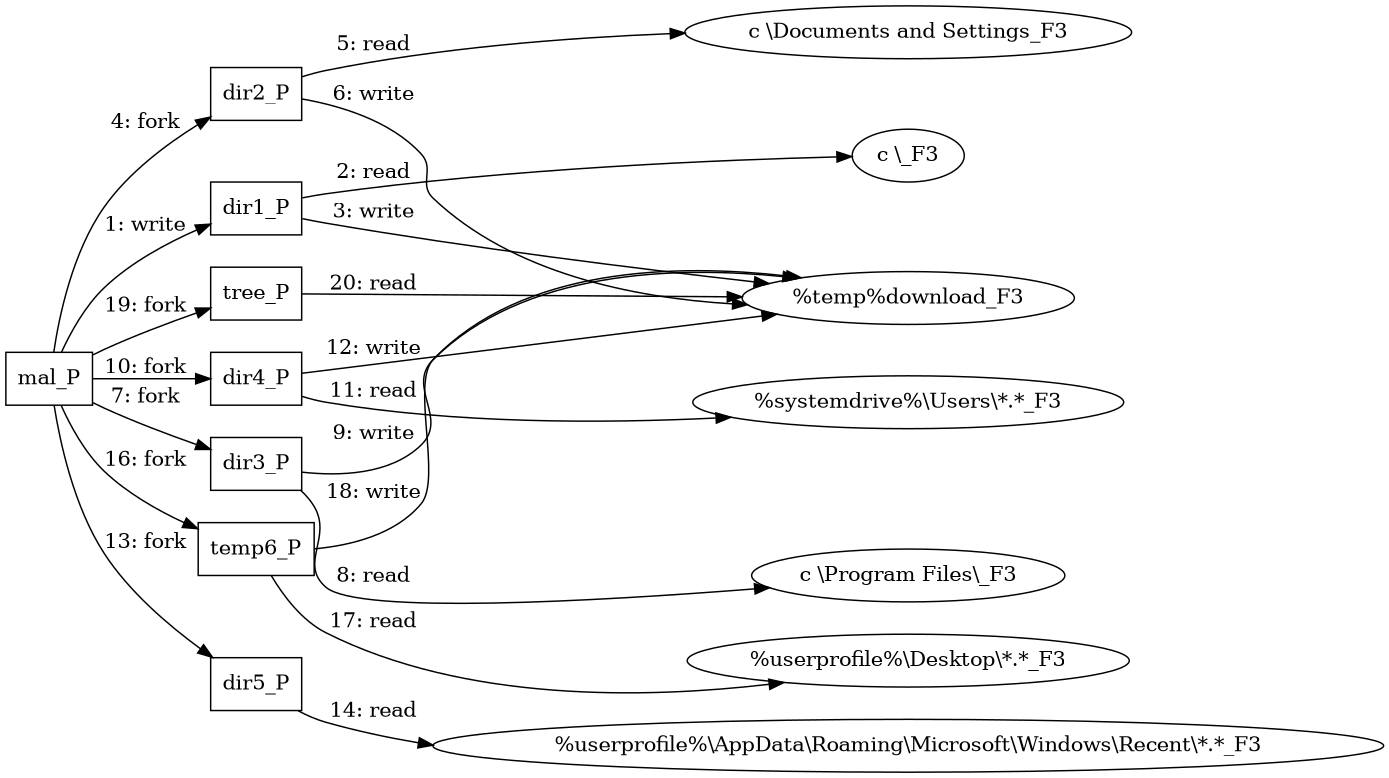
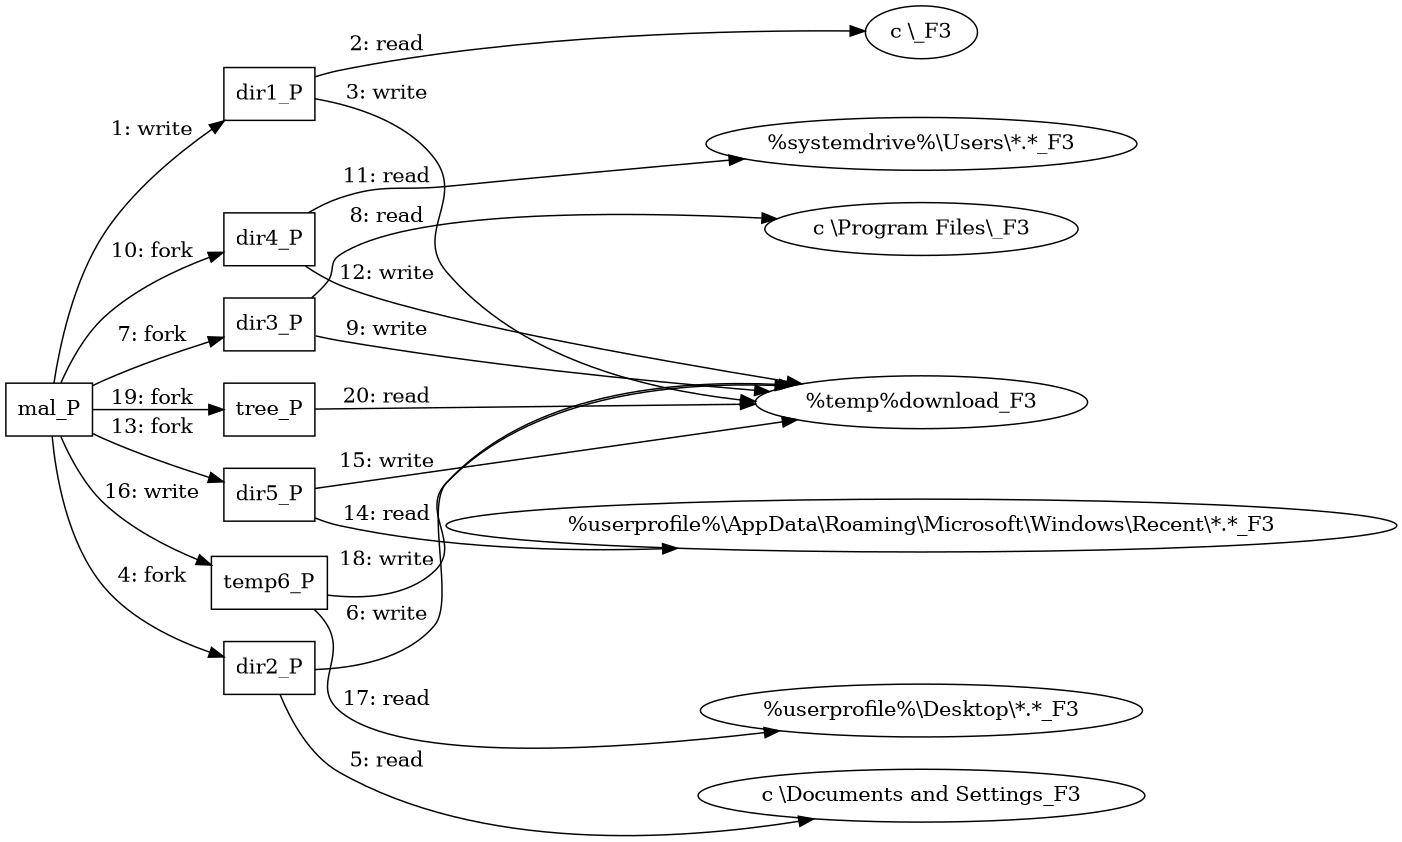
edge "dir5_P" -> "%temp%download_F3": added, label "15: write"
edge "mal_P" -> "temp6_P": label "16: fork" -> "16: write"
